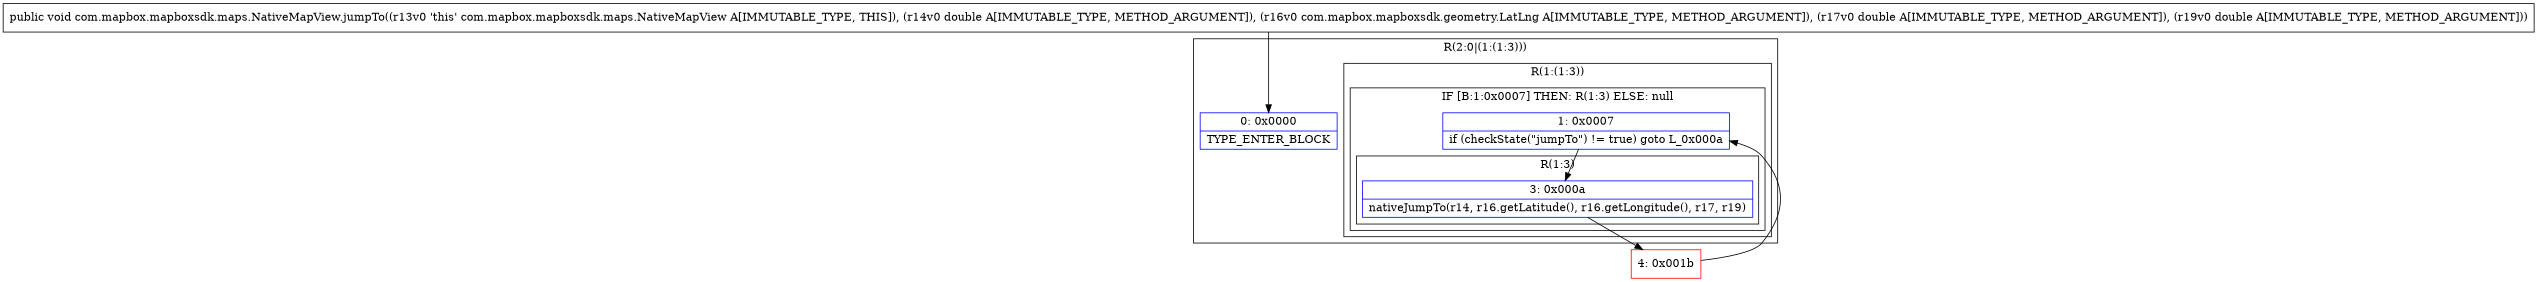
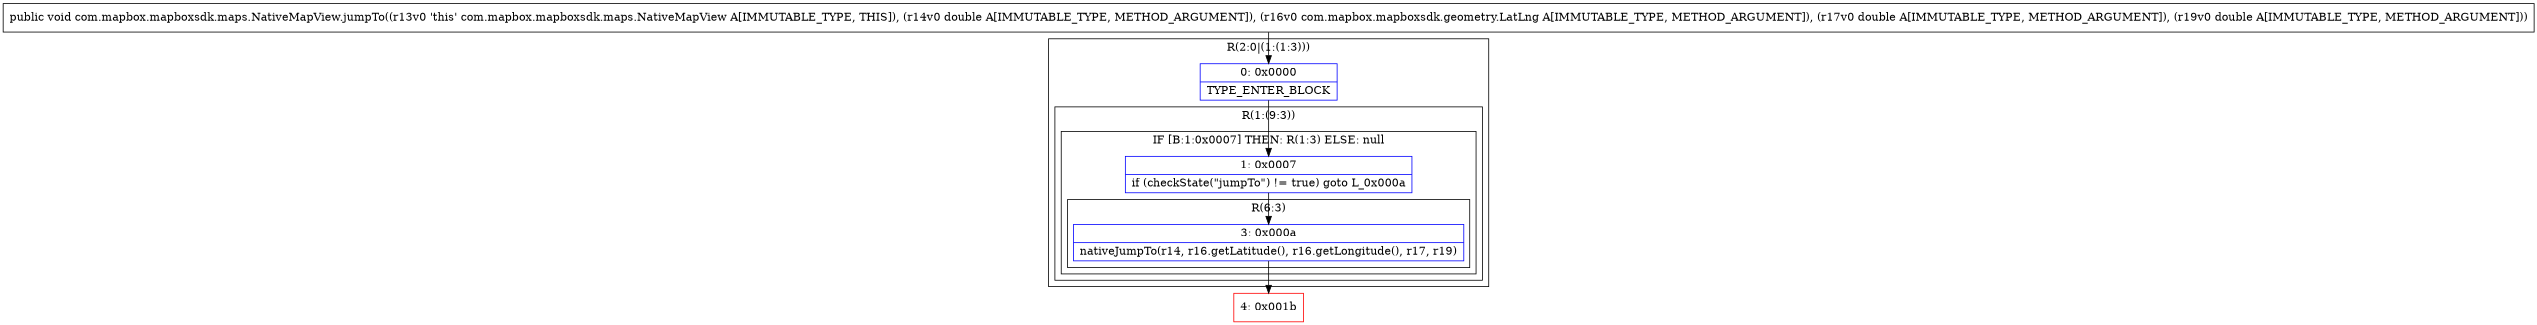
cluster "R(1:(1:3))": label "R(1:(1:3))" -> "R(1:(9:3))"
cluster "R(1:3)": label "R(1:3)" -> "R(6:3)"
edge "4: 0x001b" -> "1: 0x0007": now "0: 0x0000" -> "1: 0x0007"
